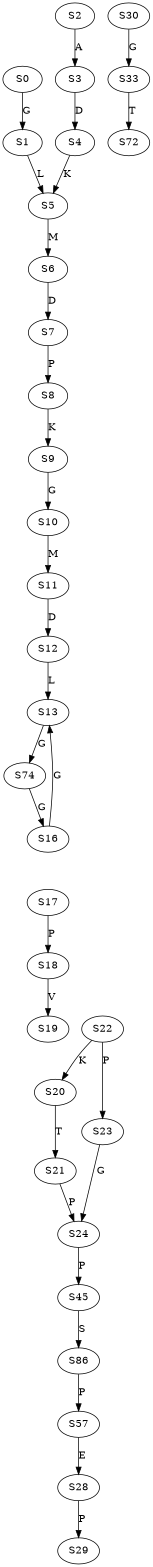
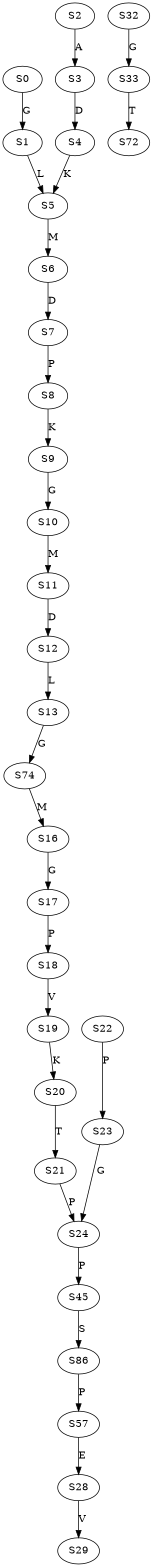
node "S30": label "S30" -> "S32"
edge "S16" -> "S13": now "S16" -> "S17"
edge "S74" -> "S16": label "G" -> "M"
edge "S22" -> "S20": now "S19" -> "S20"
edge "S28" -> "S29": label "P" -> "V"
